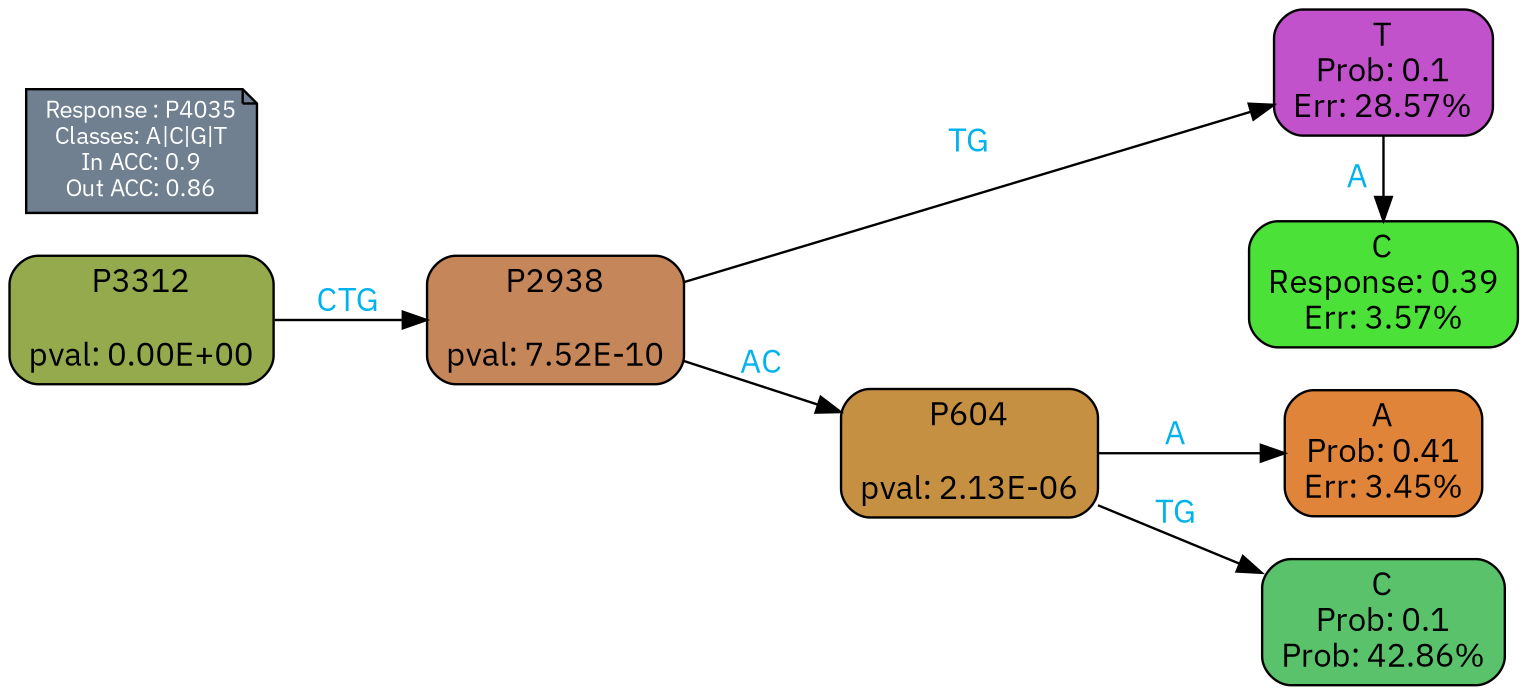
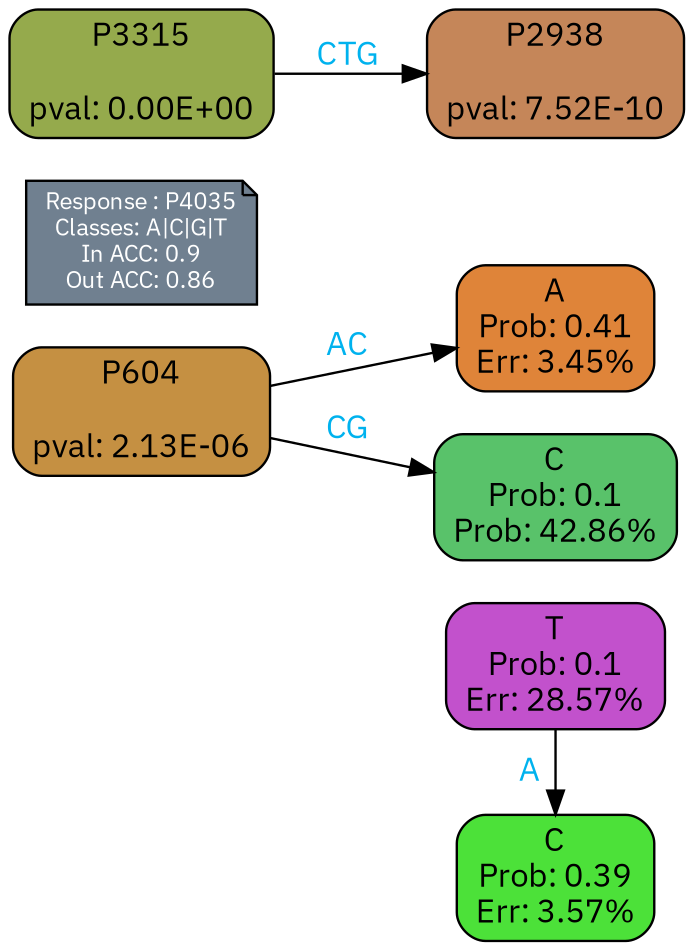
edge "P2938 pval: 7.52E-10" -> "T Prob: 0.1 Err: 28.57%": removed, label "TG"
node "C Response: 0.39 Err: 3.57%": label "C Response: 0.39 Err: 3.57%" -> "C Prob: 0.39 Err: 3.57%"
node "P3312 pval: 0.00E+00": label "P3312 pval: 0.00E+00" -> "P3315 pval: 0.00E+00"
edge "P2938 pval: 7.52E-10" -> "P604 pval: 2.13E-06": removed, label "AC"
edge "P604 pval: 2.13E-06" -> "A Prob: 0.41 Err: 3.45%": label "A" -> "AC"
edge "P604 pval: 2.13E-06" -> "C Prob: 0.1 Prob: 42.86%": label "TG" -> "CG"
